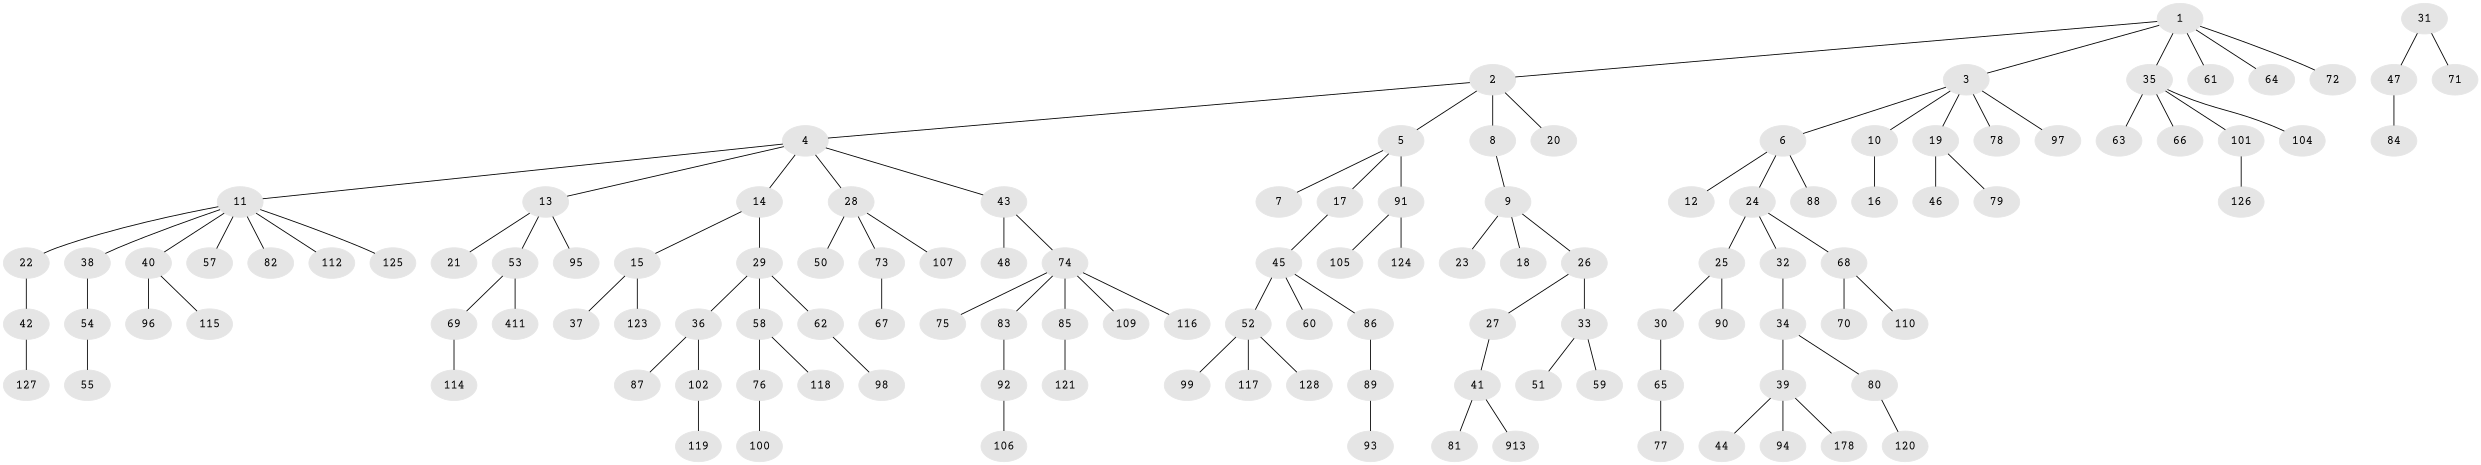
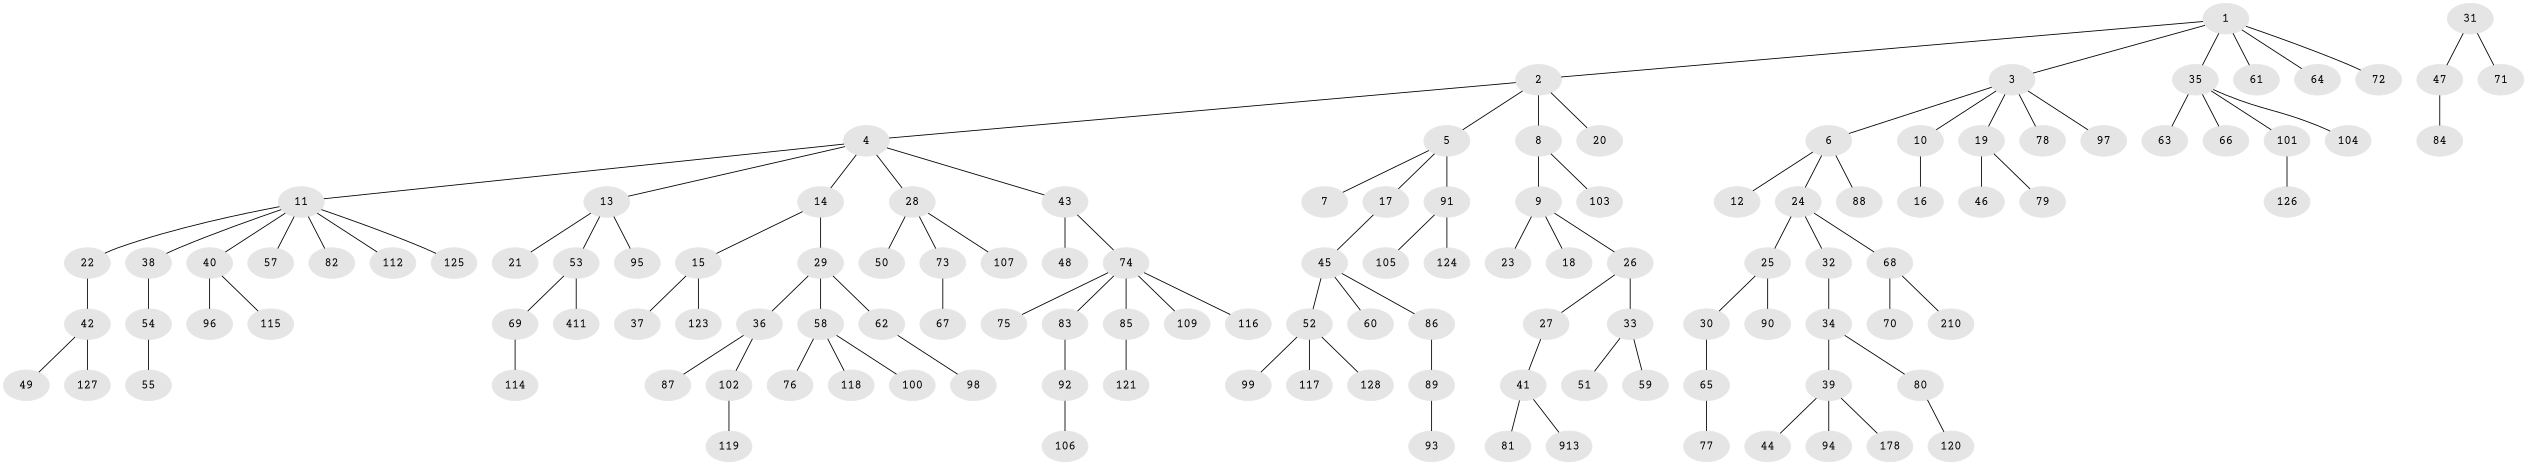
node "103": added
node "110": label "110" -> "210"
node "49": added
edge "76" -- "100": now "58" -- "100"
